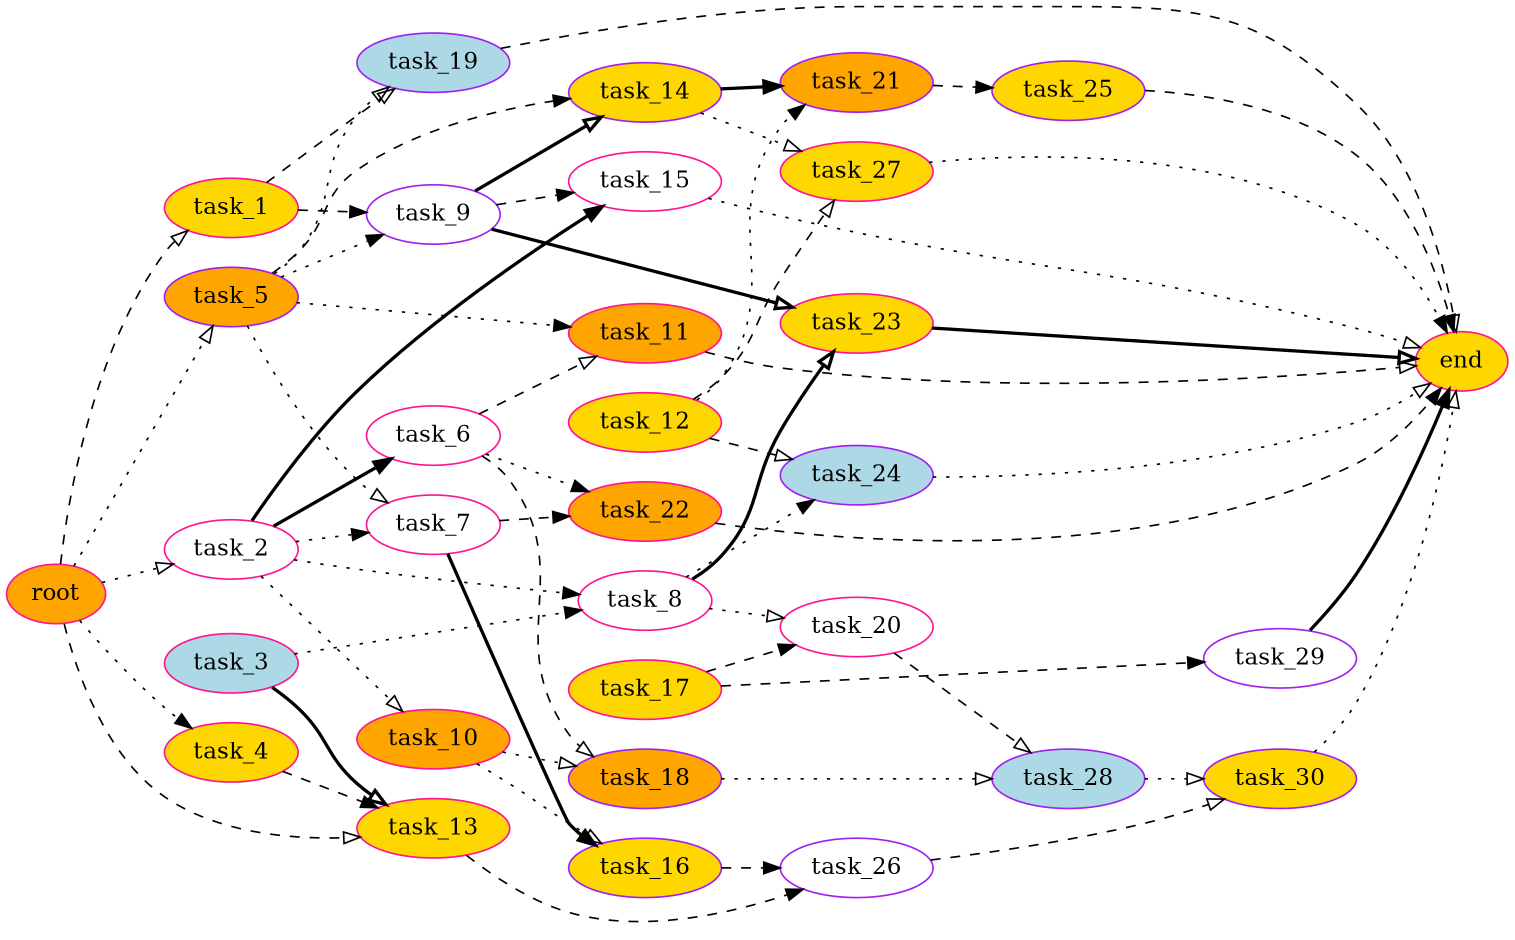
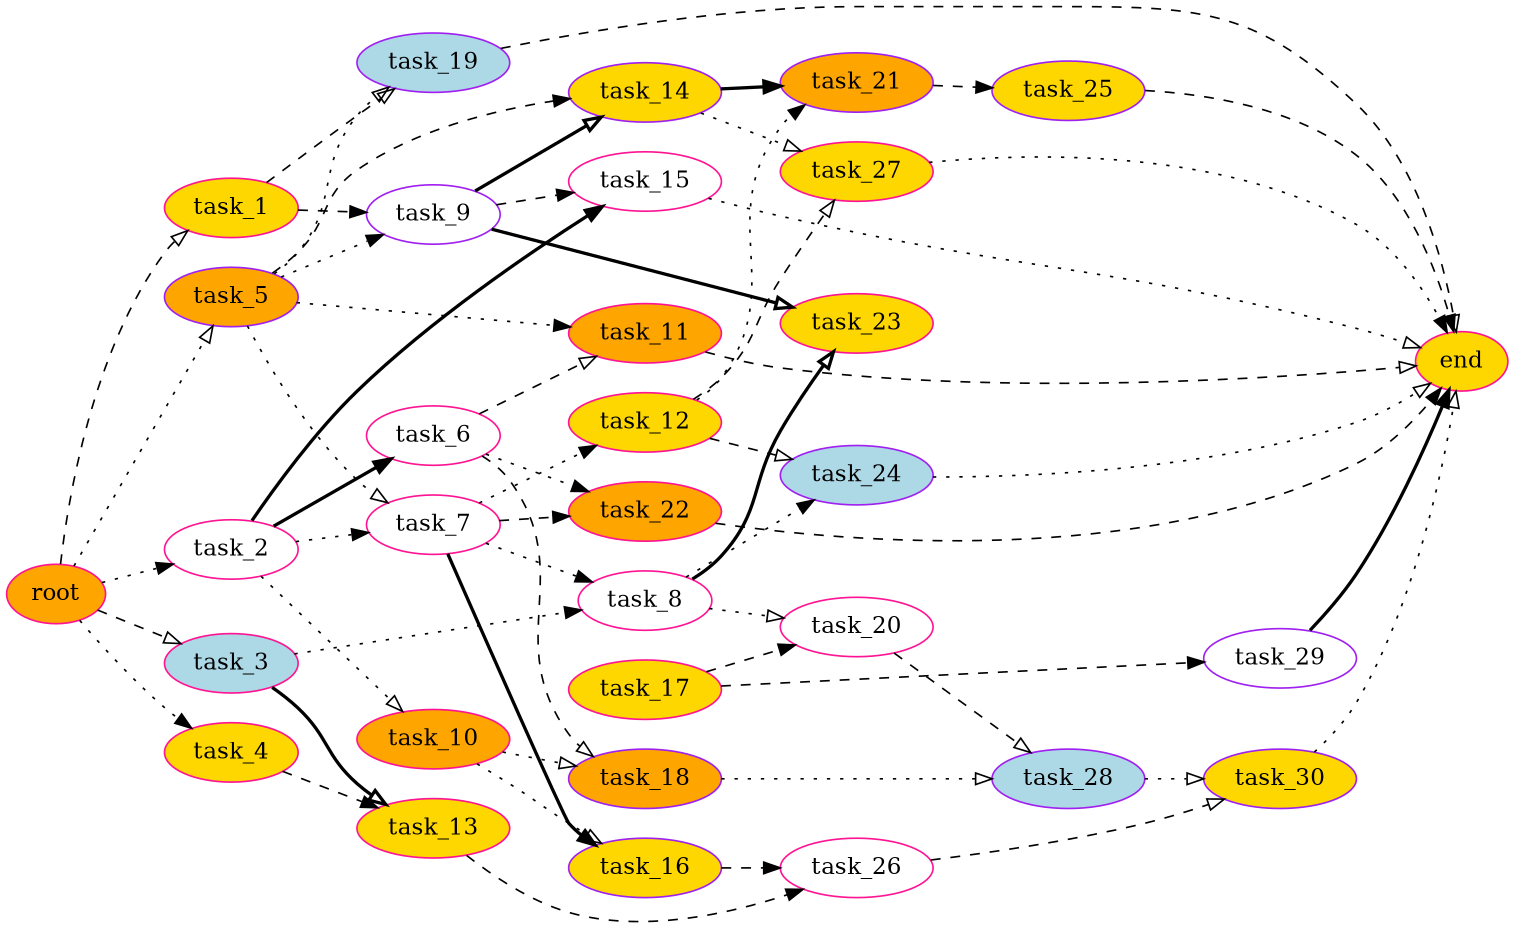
edge "task_23" -> "end": removed
edge "task_7" -> "task_12": added
edge "root" -> "task_2": arrowhead onormal -> normal
edge "task_2" -> "task_8": now "task_7" -> "task_8"
edge "root" -> "task_13": now "root" -> "task_3"
node "task_26": color purple -> deeppink
